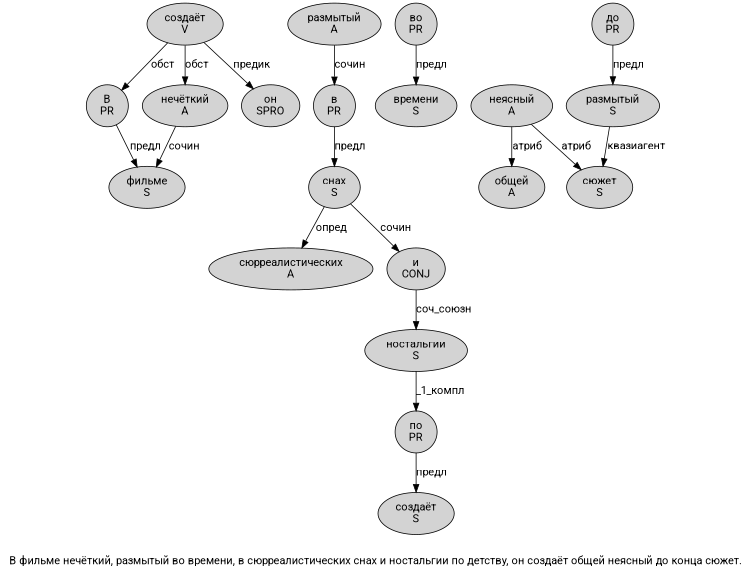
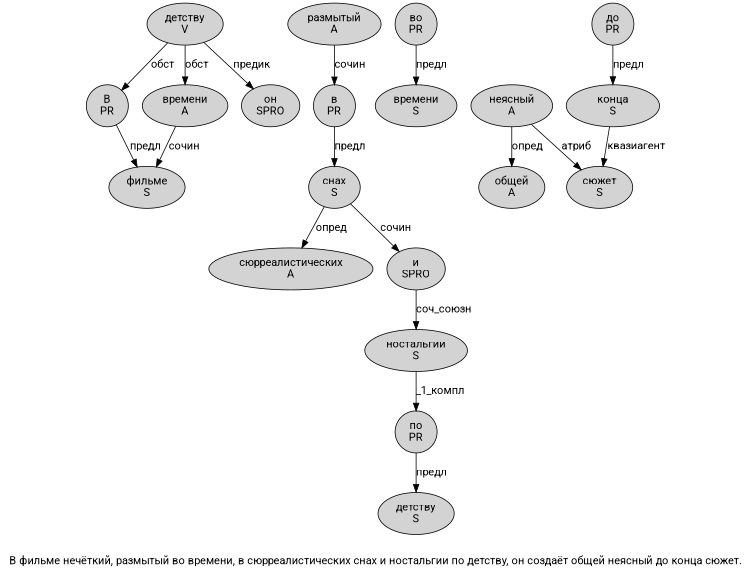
node "создаёт V": label "создаёт V" -> "детству V"
node "нечёткий A": label "нечёткий A" -> "времени A"
node "размытый S": label "размытый S" -> "конца S"
edge "неясный A" -> "общей A": label "атриб" -> "опред"
node "и CONJ": label "и CONJ" -> "и SPRO"
node "создаёт S": label "создаёт S" -> "детству S"
